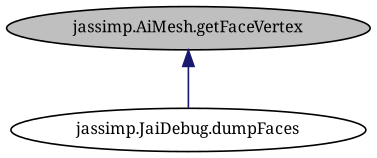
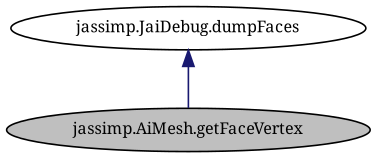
edge "jassimp.JaiDebug.dumpFaces" -> "jassimp.AiMesh.getFaceVertex": reversed
